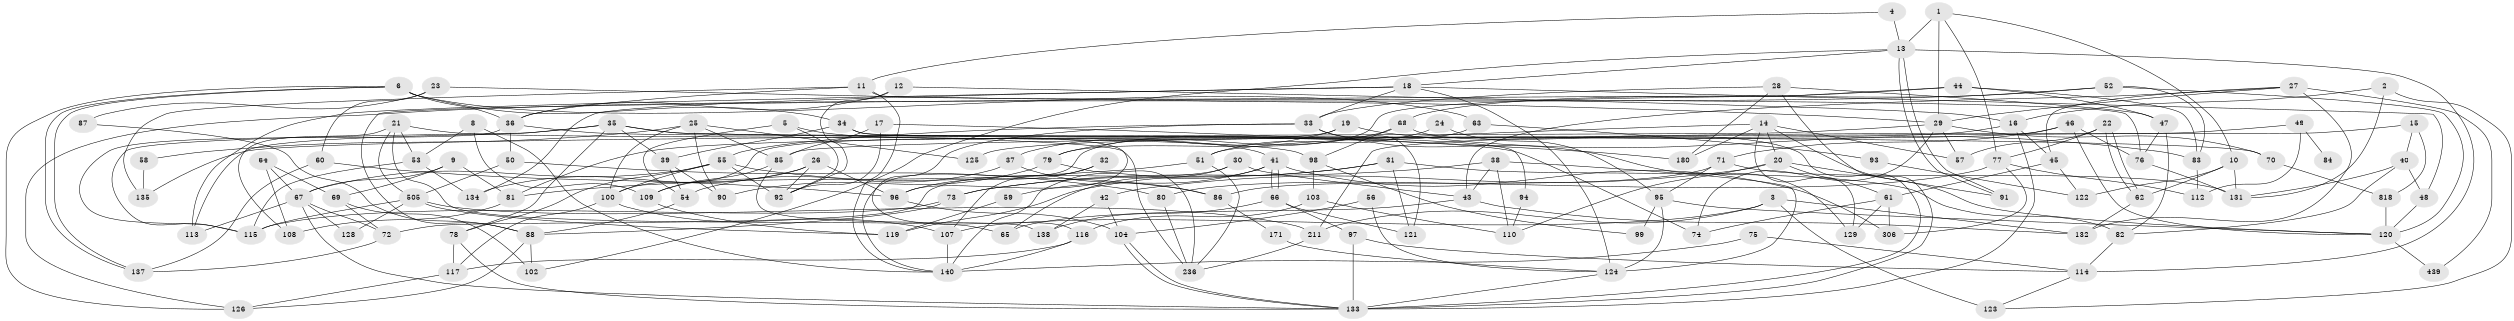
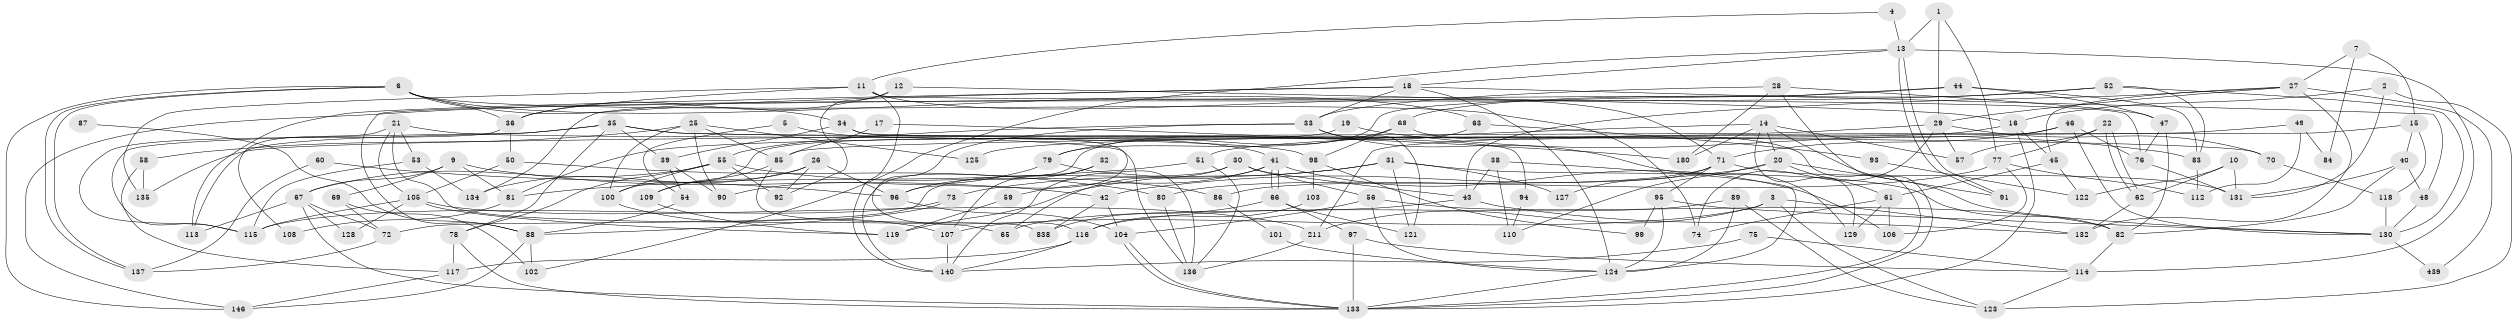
node "7": added
edge "1" -- "10": removed
node "23": removed
edge "11" -- "71": added
node "8": removed
node "24": removed
edge "36" -- "74": now "6" -- "74"
node "64": removed
node "37": removed
edge "5" -- "92": removed
edge "17" -- "92": removed
edge "38" -- "73": removed
edge "9" -- "42": added
edge "30" -- "56": added
node "505": label "505" -> "105"
node "127": added
node "89": added
node "818": label "818" -> "118"
edge "56" -- "82": added
edge "103" -- "110": removed
edge "100" -- "117": now "58" -- "117"
node "138": label "138" -> "838"
node "171": label "171" -> "101"
node "306": label "306" -> "106"
node "120": label "120" -> "130"
node "236": label "236" -> "136"
node "126": label "126" -> "146"
